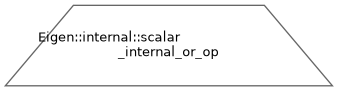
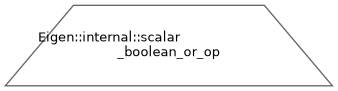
node "Eigen::internal::scalar _internal_or_op": label "Eigen::internal::scalar _internal_or_op" -> "Eigen::internal::scalar _boolean_or_op"
